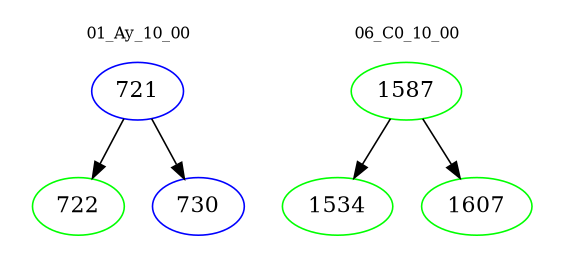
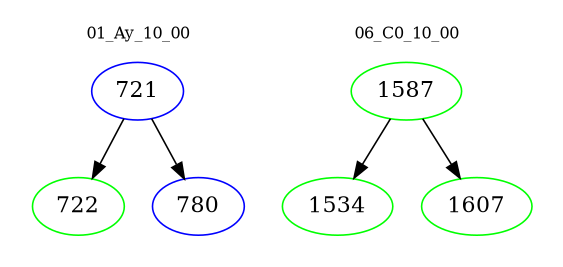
node "730": label "730" -> "780"
